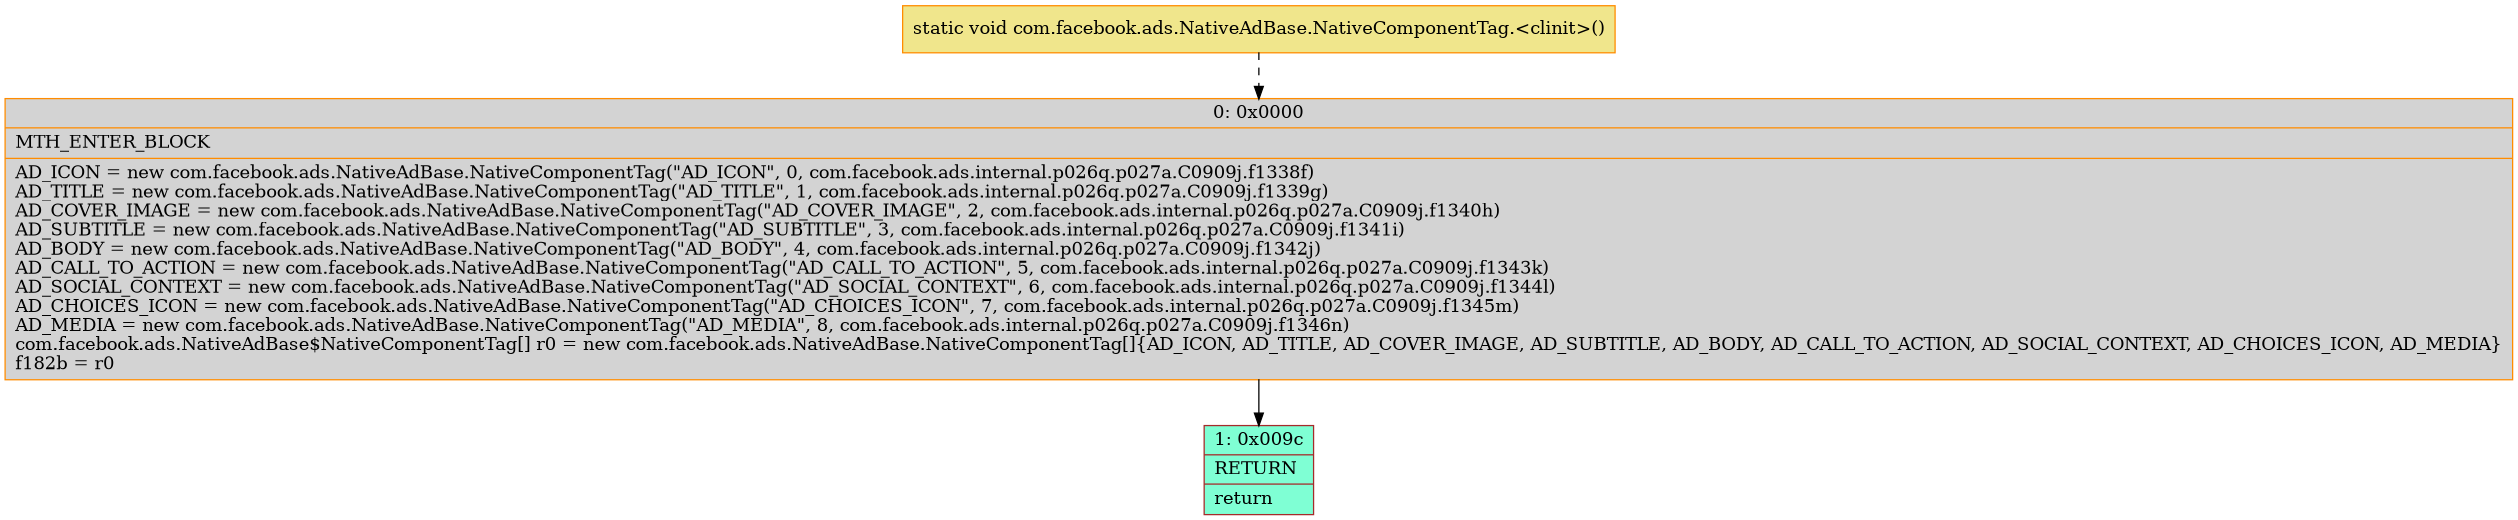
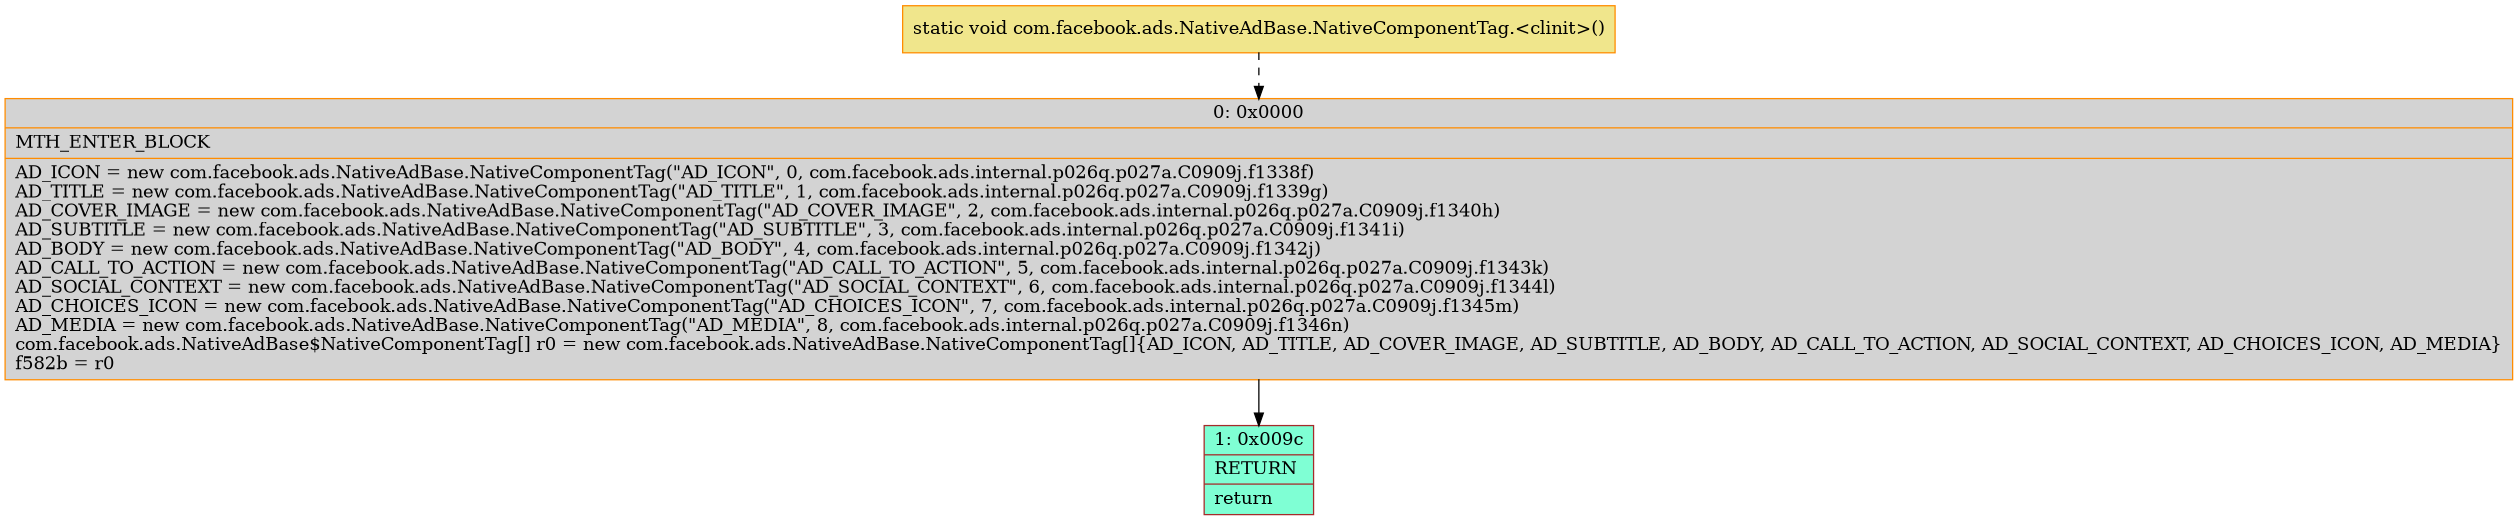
node "0: 0x0000": text "f182b = r0" -> "f582b = r0"
